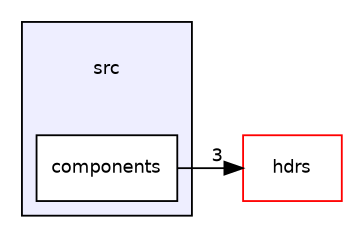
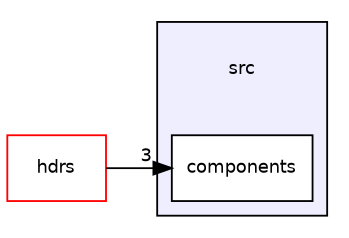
edge "components" -> "hdrs": reversed
